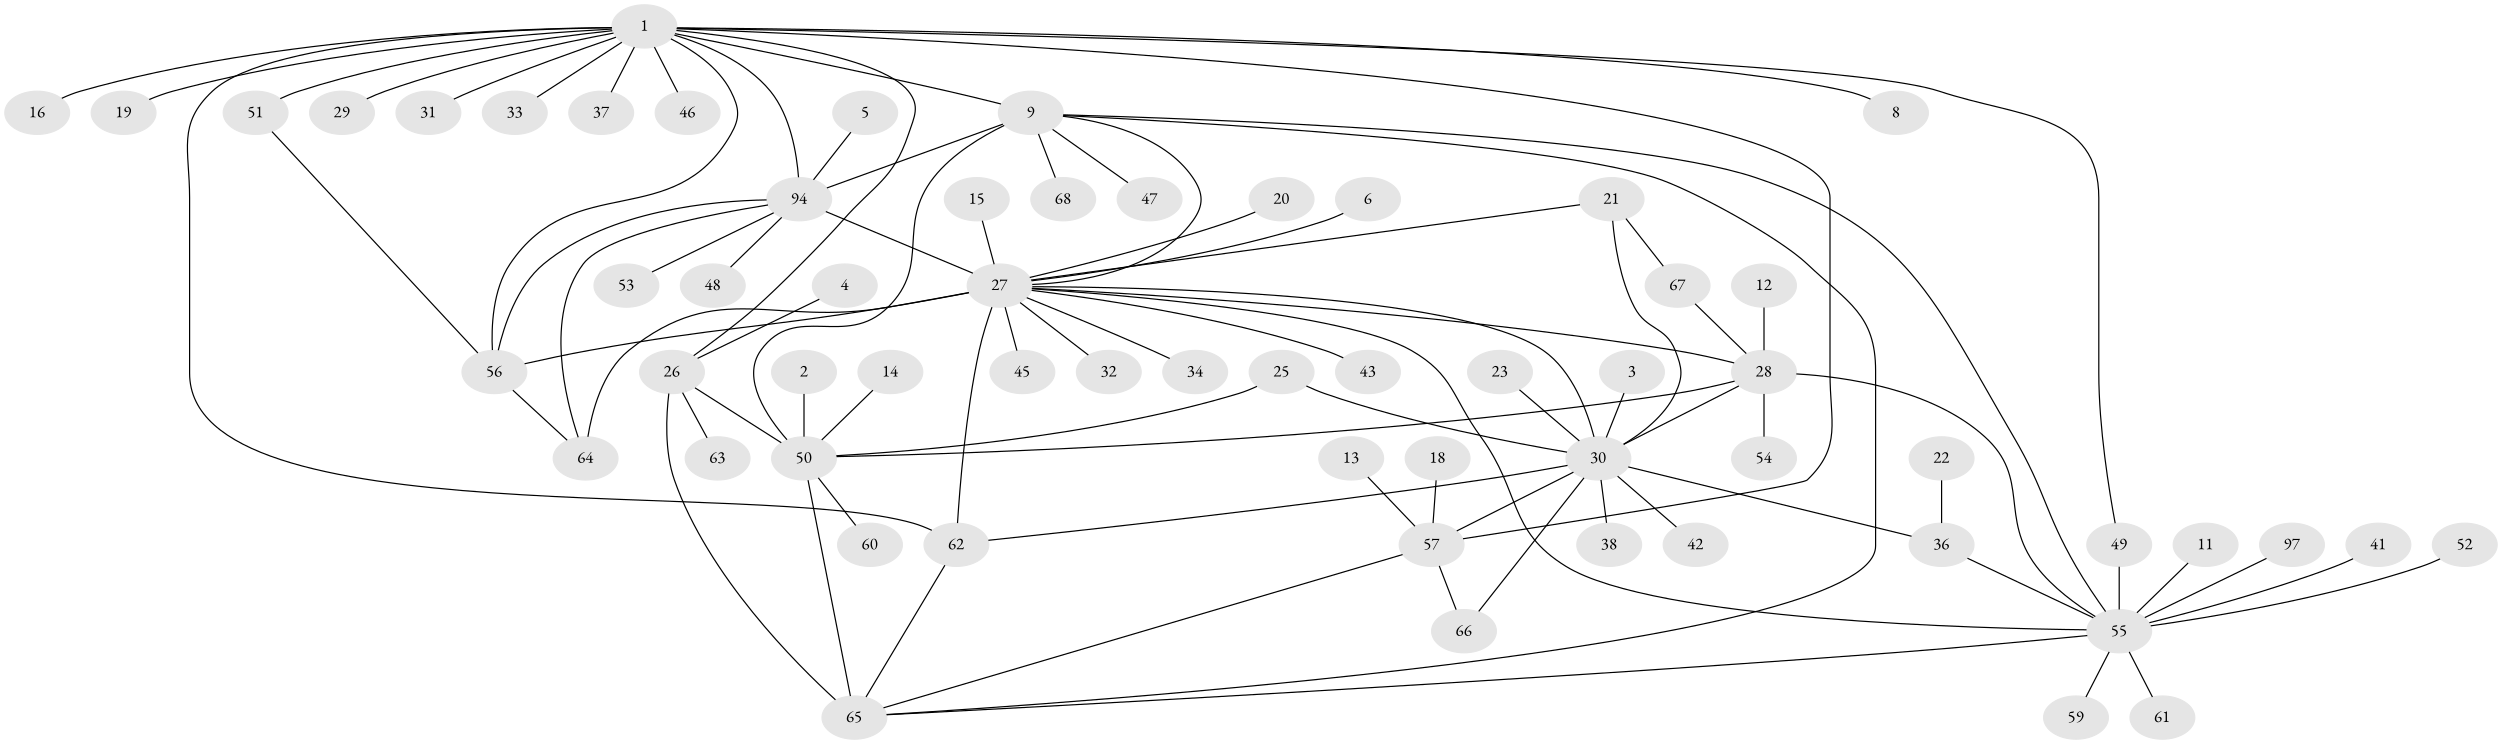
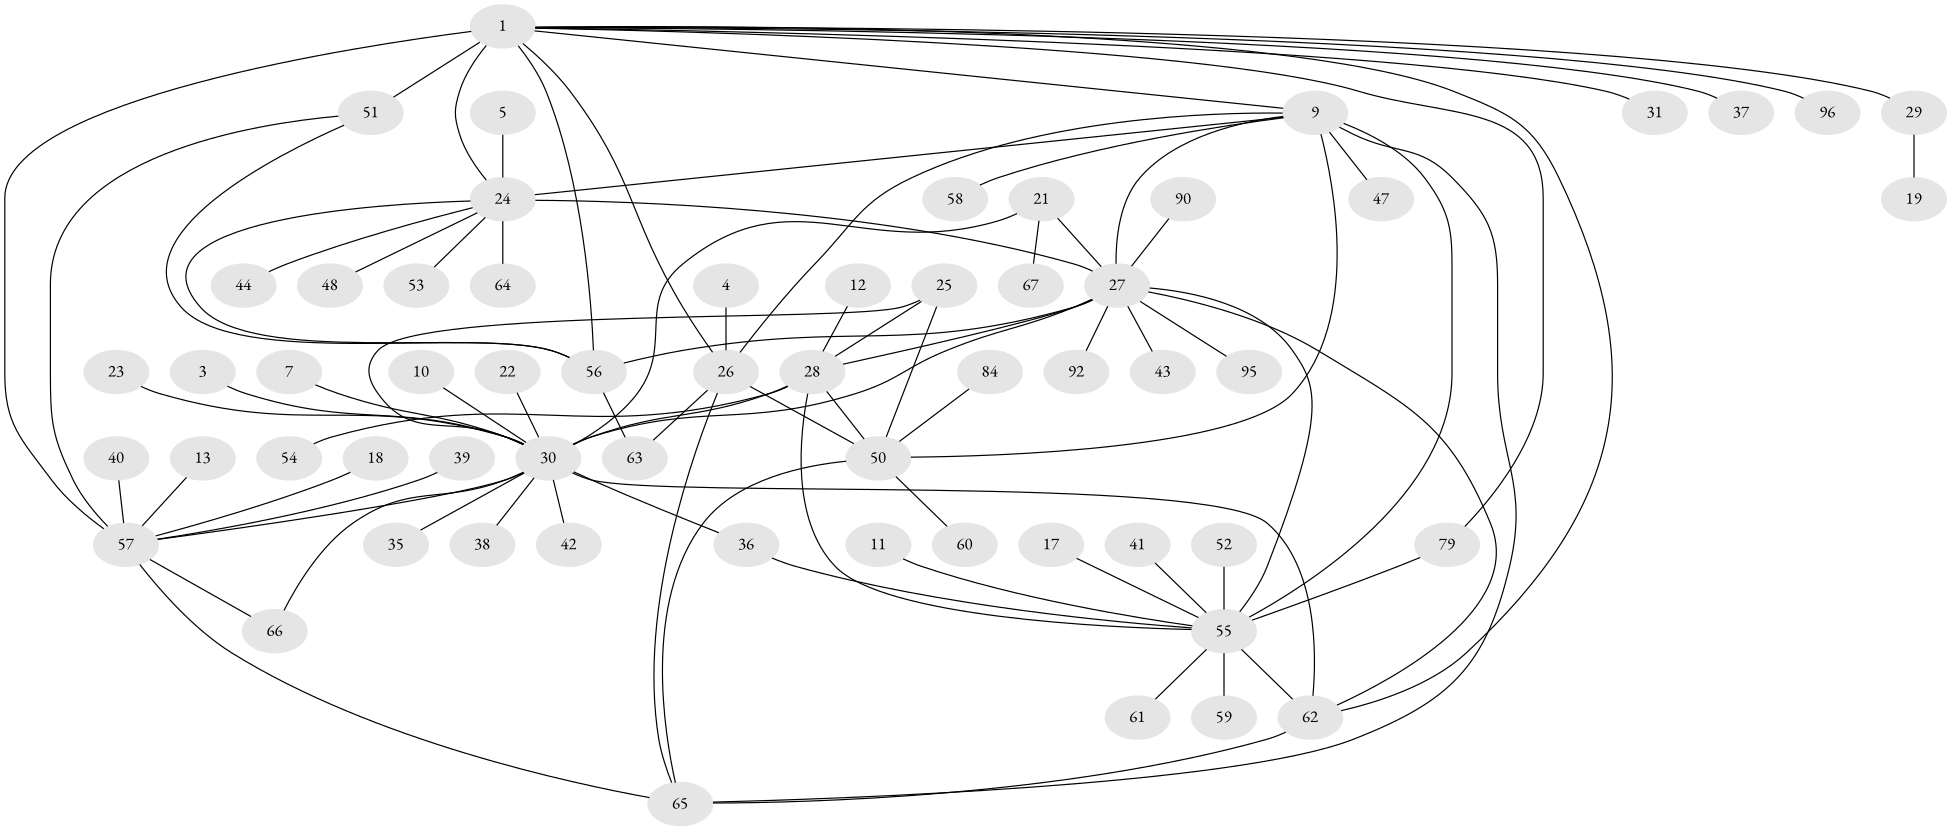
edge "1" -- "19": now "29" -- "19"
node "16": removed
node "33": removed
node "46": label "46" -> "96"
node "8": removed
edge "9" -- "26": added
node "94": label "94" -> "24"
node "15": removed
node "68": label "68" -> "58"
node "20": label "20" -> "90"
node "6": removed
edge "51" -- "57": added
node "44": added
edge "27" -- "64": removed
edge "67" -- "28": now "25" -- "28"
node "7": added
node "10": added
node "2": removed
node "14": label "14" -> "84"
node "45": label "45" -> "95"
node "32": label "32" -> "92"
node "34": removed
edge "56" -- "64": now "56" -- "63"
node "40": added
node "39": added
edge "22" -- "36": now "22" -- "30"
node "35": added
node "49": label "49" -> "79"
node "97": label "97" -> "17"
edge "55" -- "65": now "55" -- "62"
